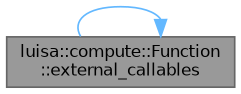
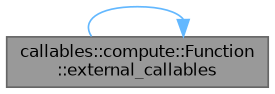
node "luisa::compute::Function ::external_callables": label "luisa::compute::Function ::external_callables" -> "callables::compute::Function ::external_callables"
